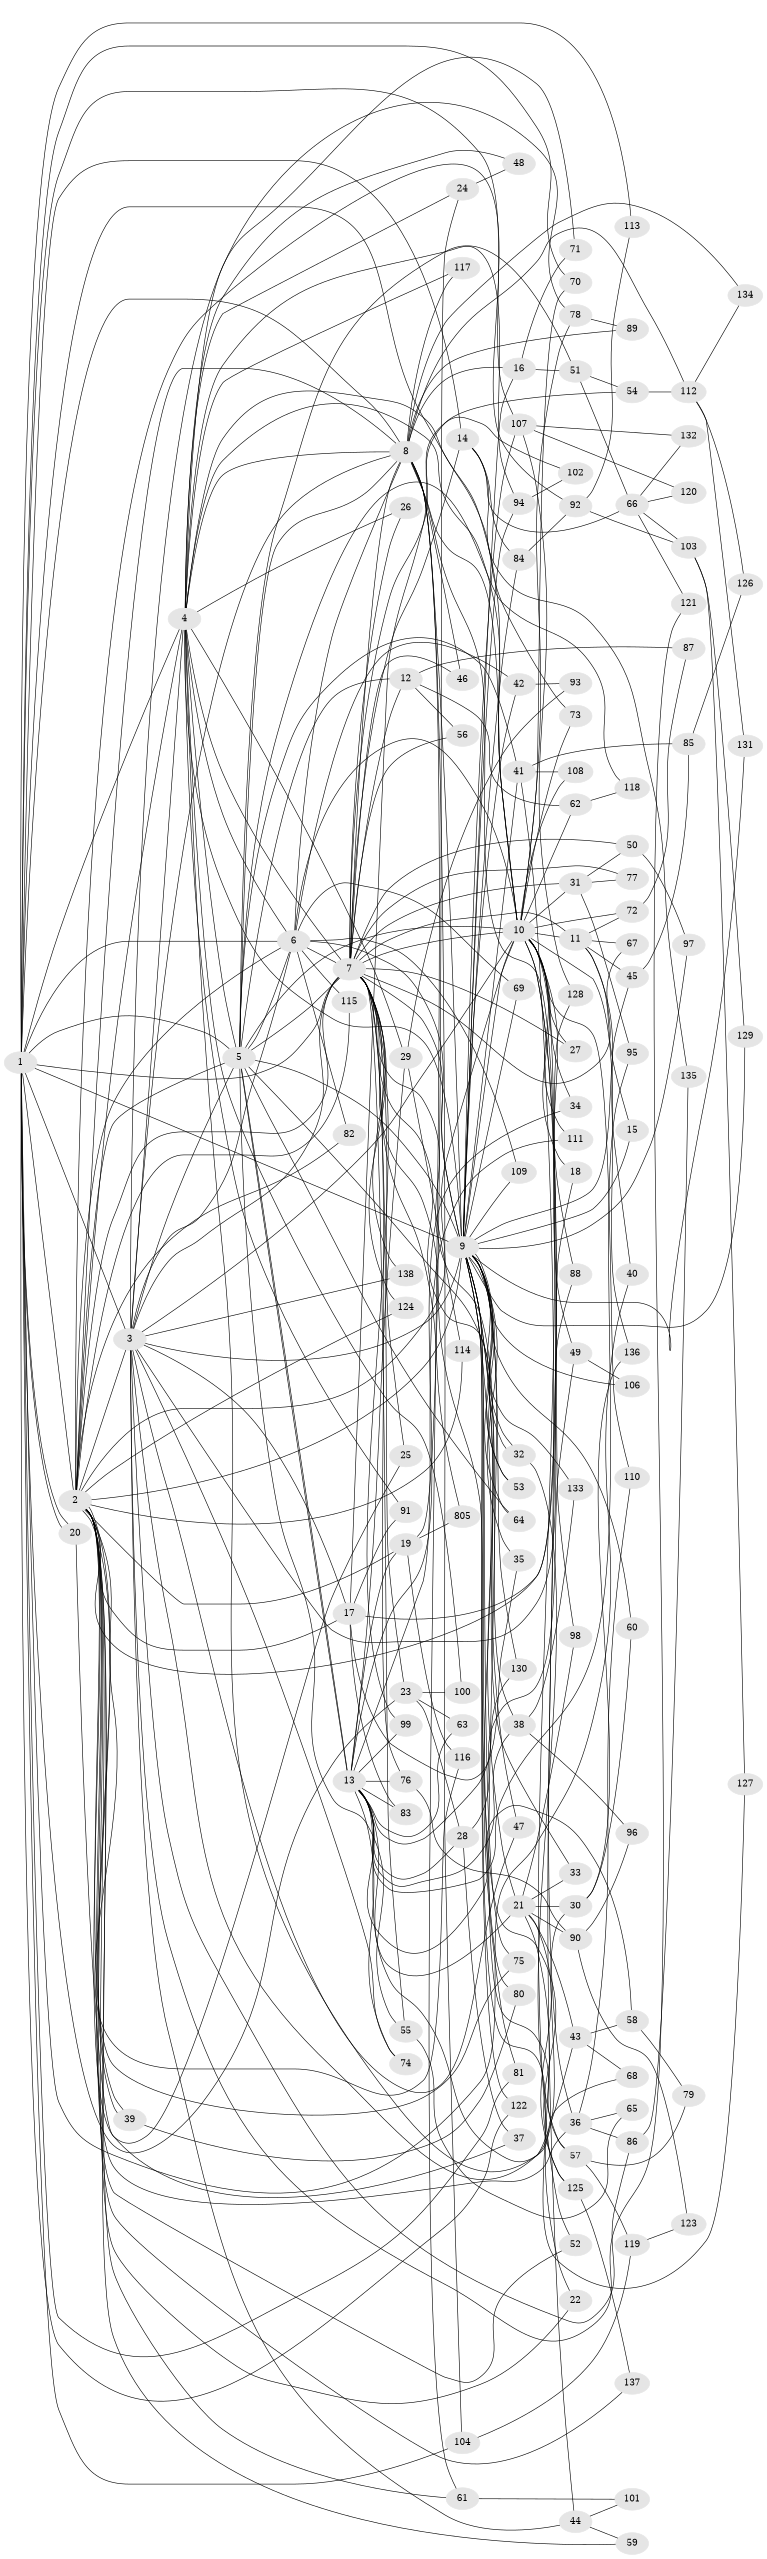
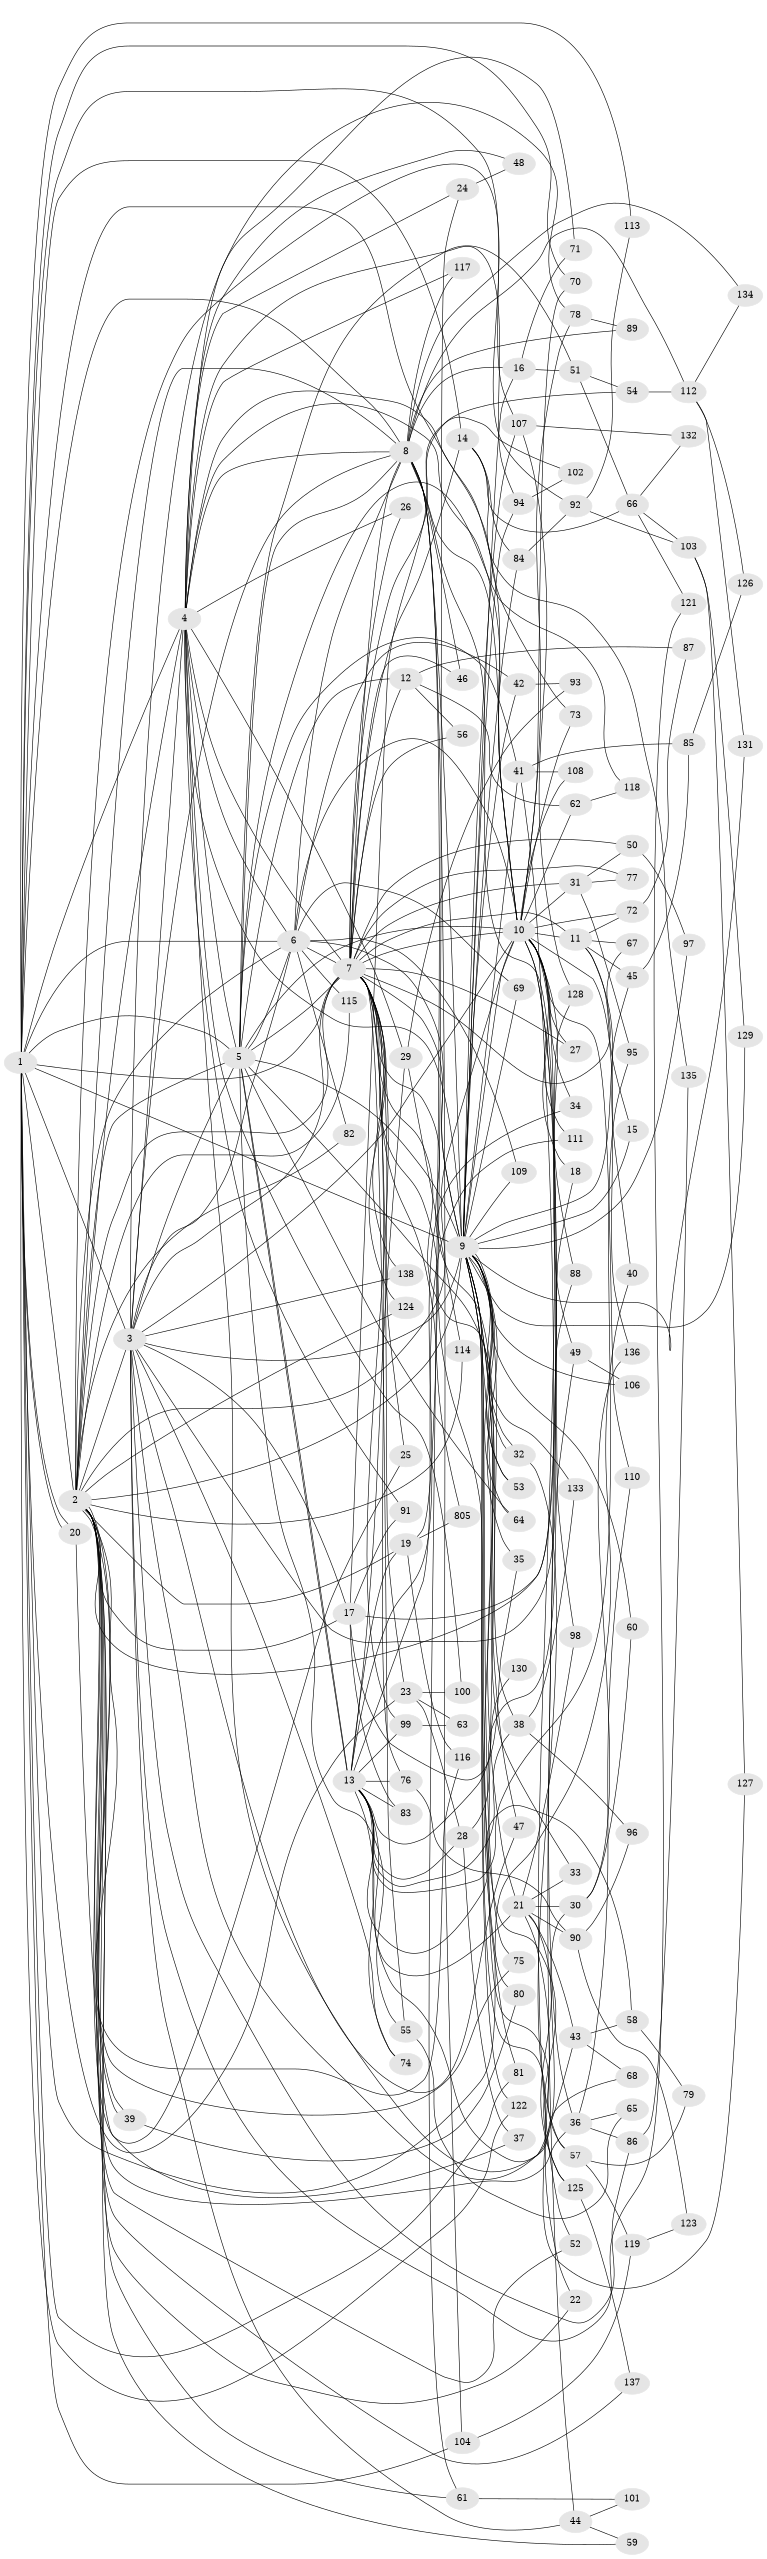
node "120": removed
edge "9" -- "130": removed
edge "63" -- "13": now "63" -- "99"
